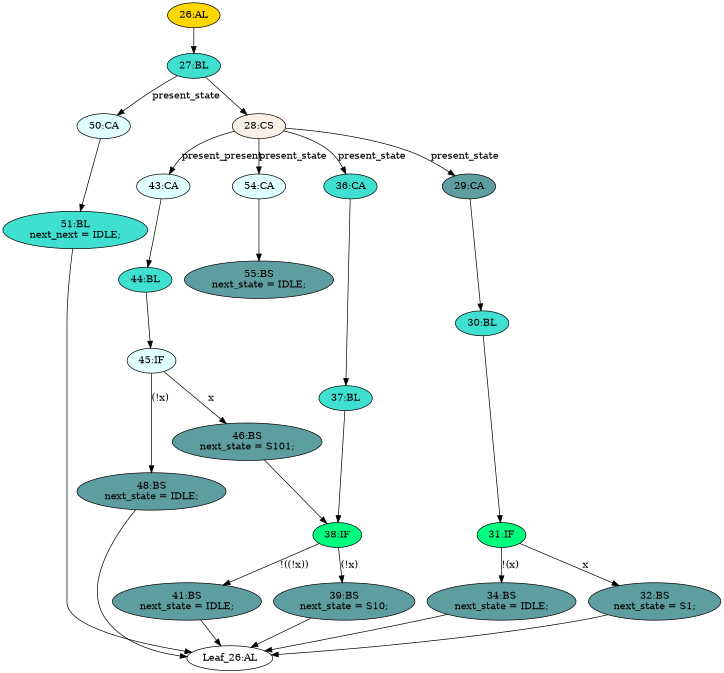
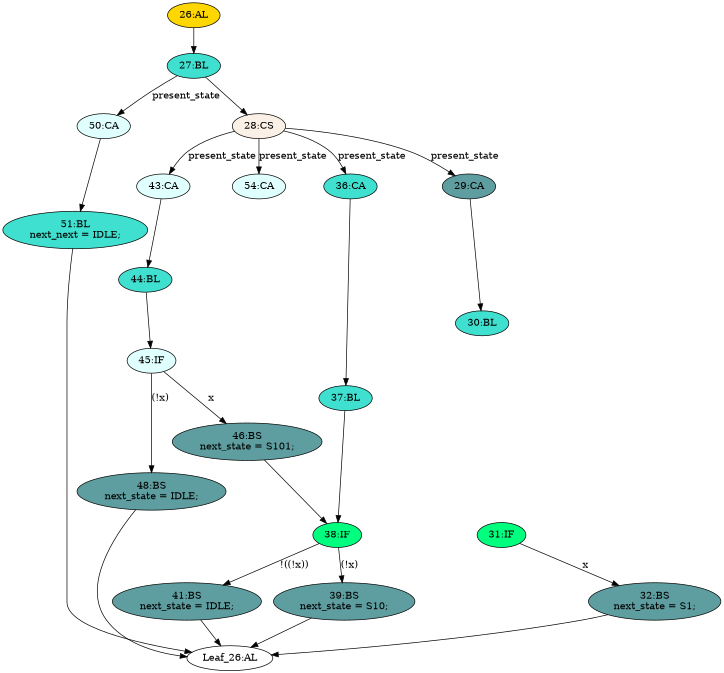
edge "28:CS" -> "43:CA": label "present_present" -> "present_state"
node "55:BS next_state = IDLE;": removed
edge "30:BL" -> "31:IF": removed
node "34:BS next_state = IDLE;": removed
